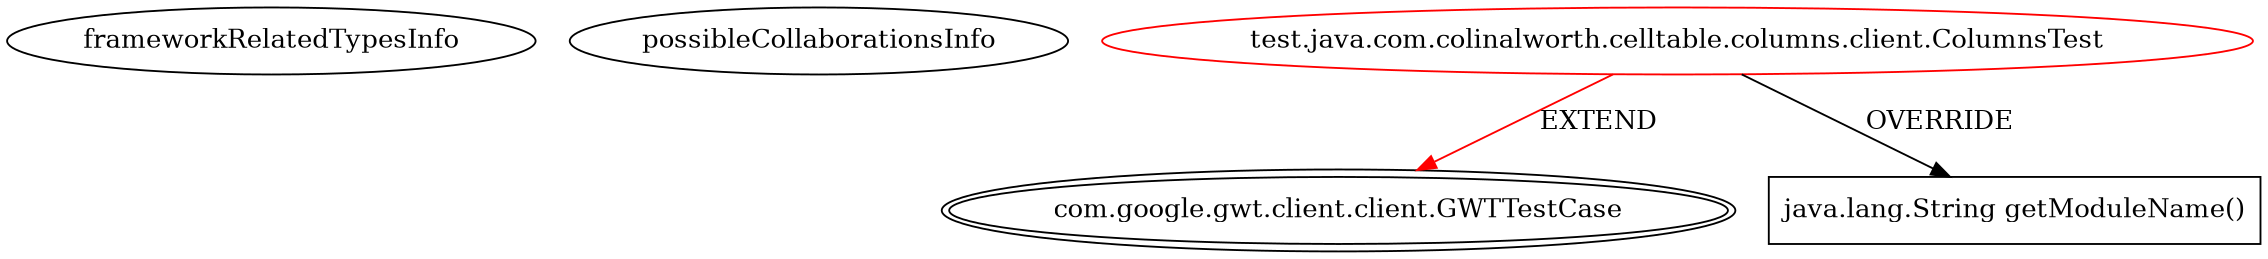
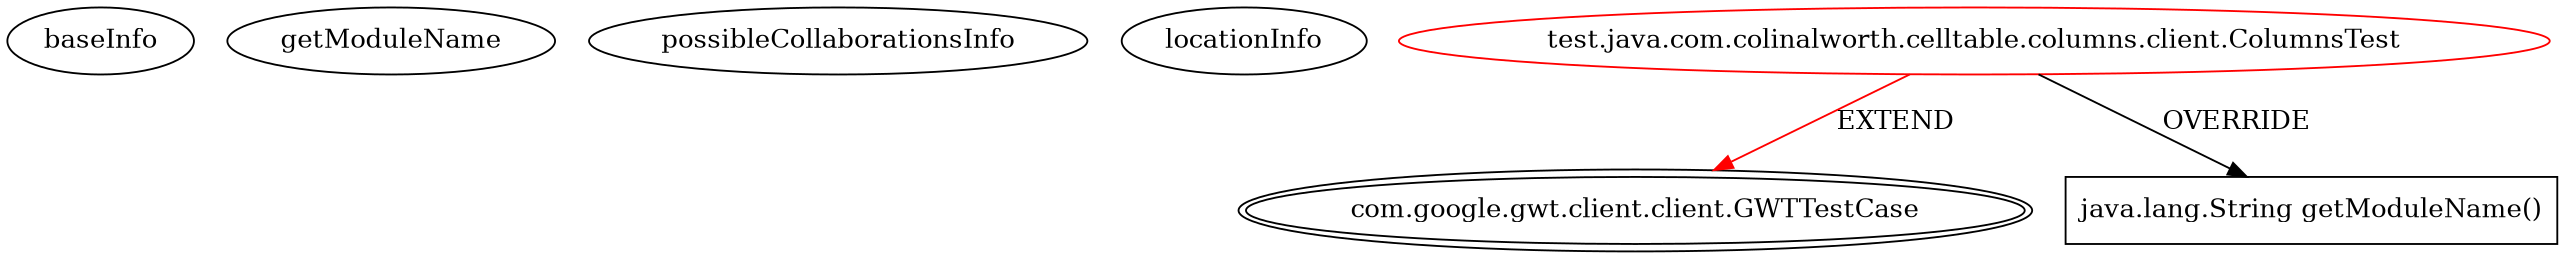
node "baseInfo": added
node "frameworkRelatedTypesInfo": label "frameworkRelatedTypesInfo" -> "getModuleName"
node "locationInfo": added
